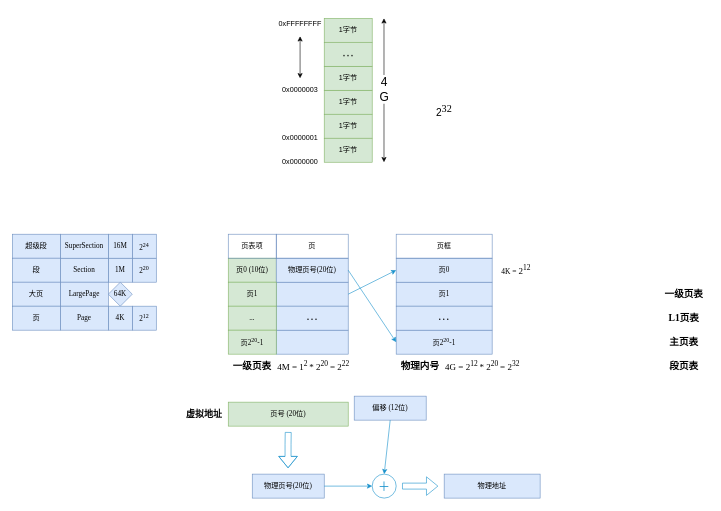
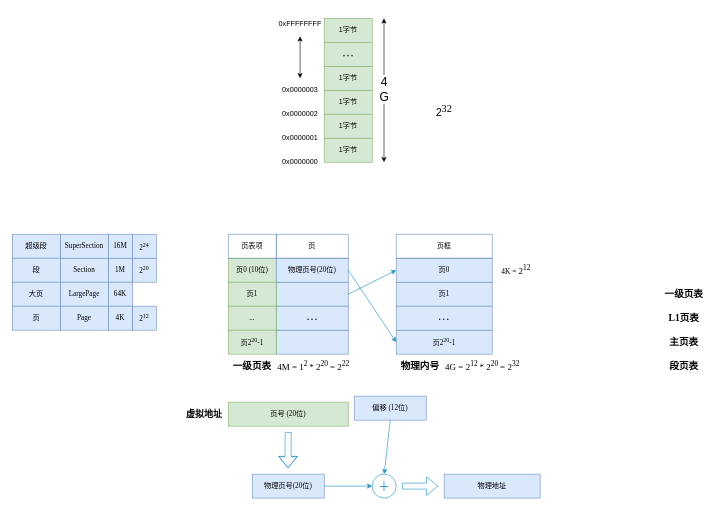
node "0x0000002": added
node "64K": shape diamond -> rectangle
